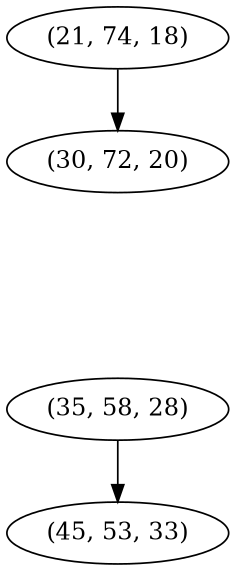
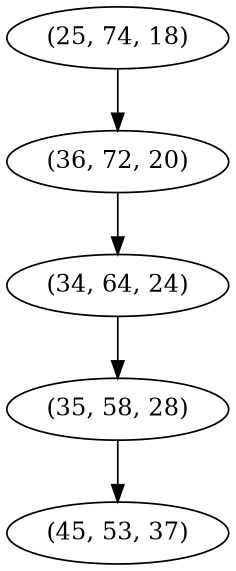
node "(21, 74, 18)": label "(21, 74, 18)" -> "(25, 74, 18)"
node "(30, 72, 20)": label "(30, 72, 20)" -> "(36, 72, 20)"
node "(34, 64, 24)": added
node "(45, 53, 33)": label "(45, 53, 33)" -> "(45, 53, 37)"
